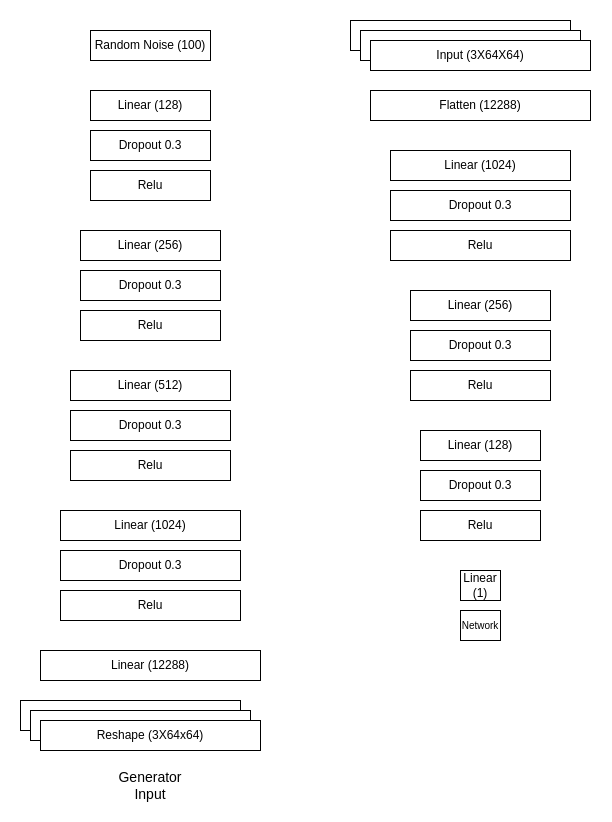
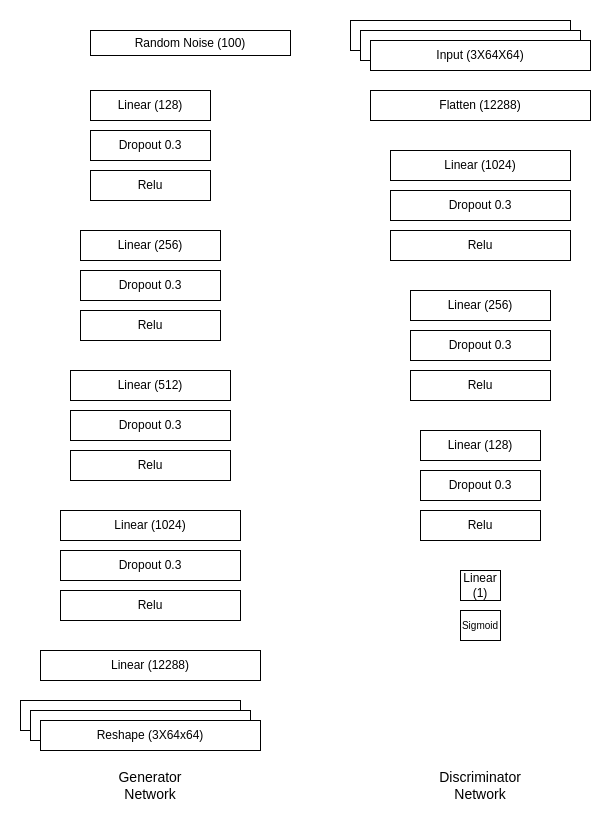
node "Random Noise (100)": size 120x30 -> 200x25
node "Network": label "Network" -> "Sigmoid"
node "Generator Input": label "Generator Input" -> "Generator Network"
node "Discriminator Network": added
